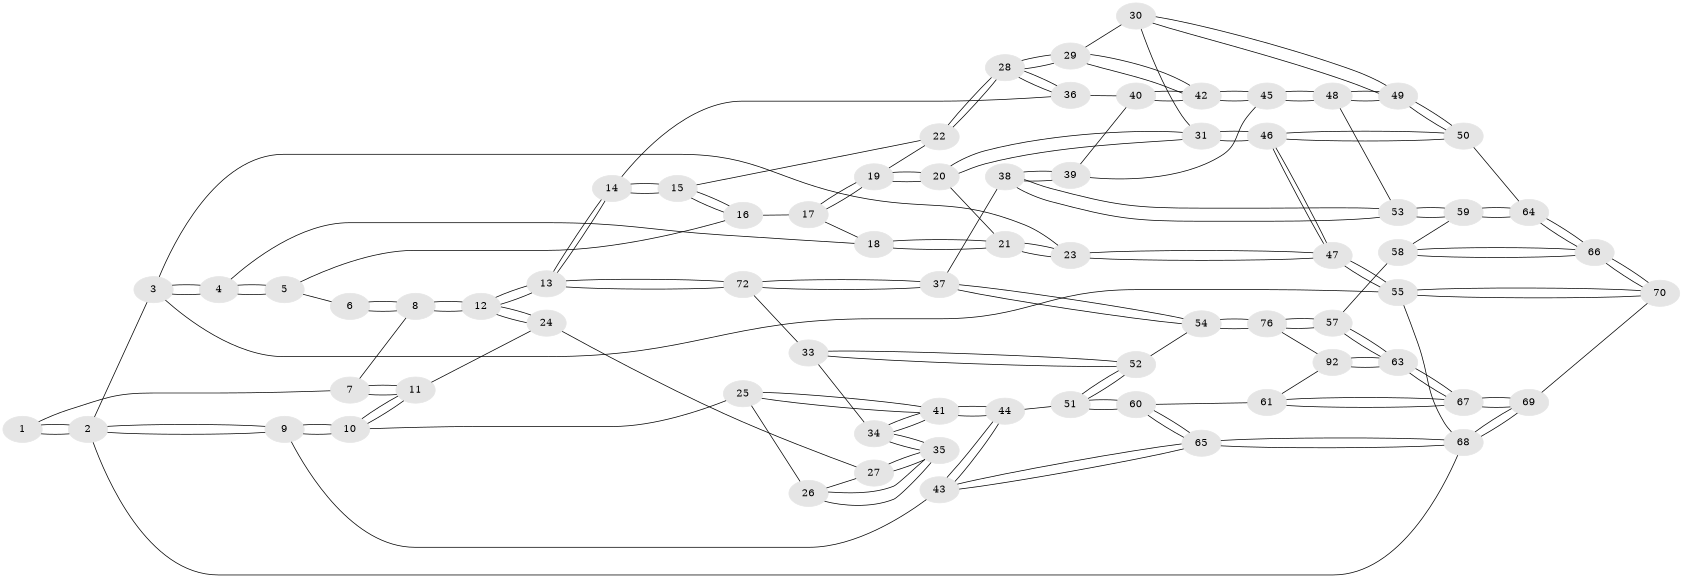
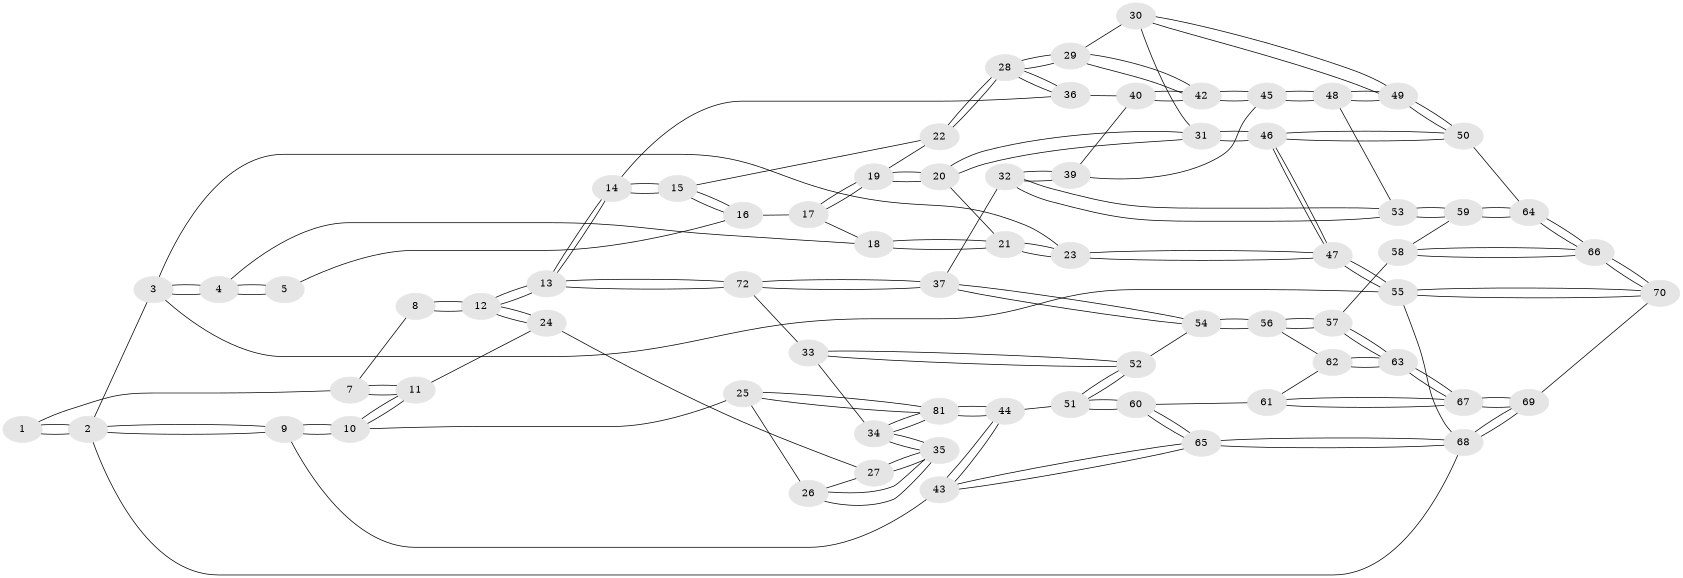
node "38": label "38" -> "32"
node "6": removed
node "76": label "76" -> "56"
node "92": label "92" -> "62"
node "41": label "41" -> "81"
